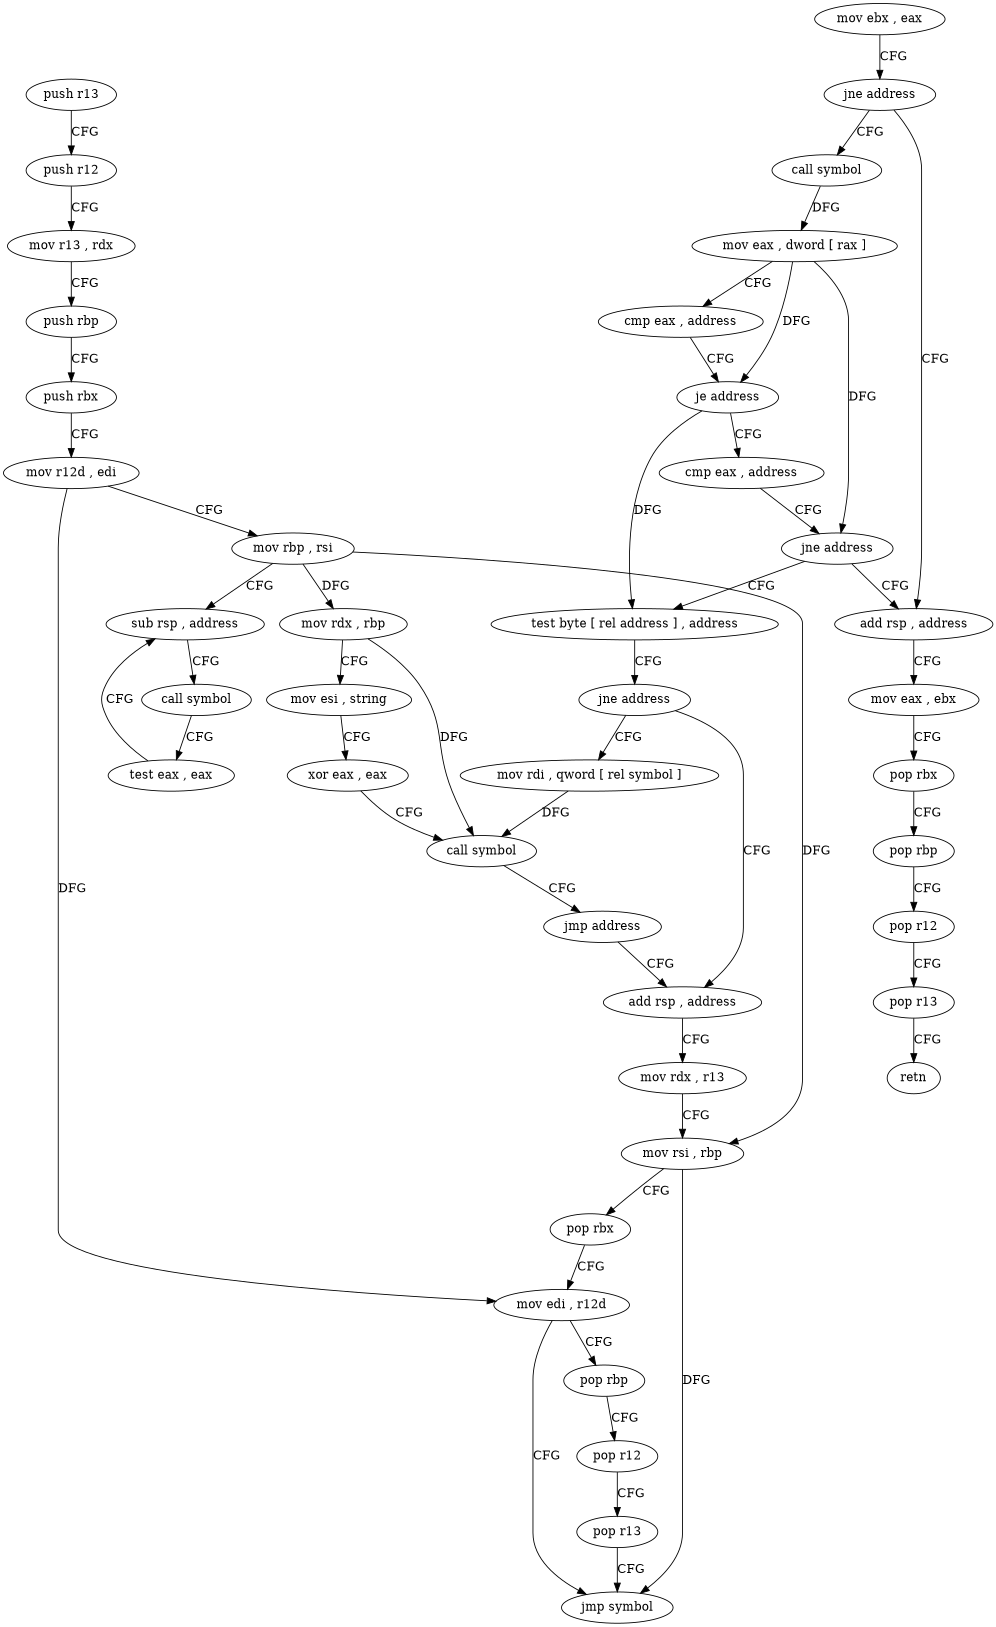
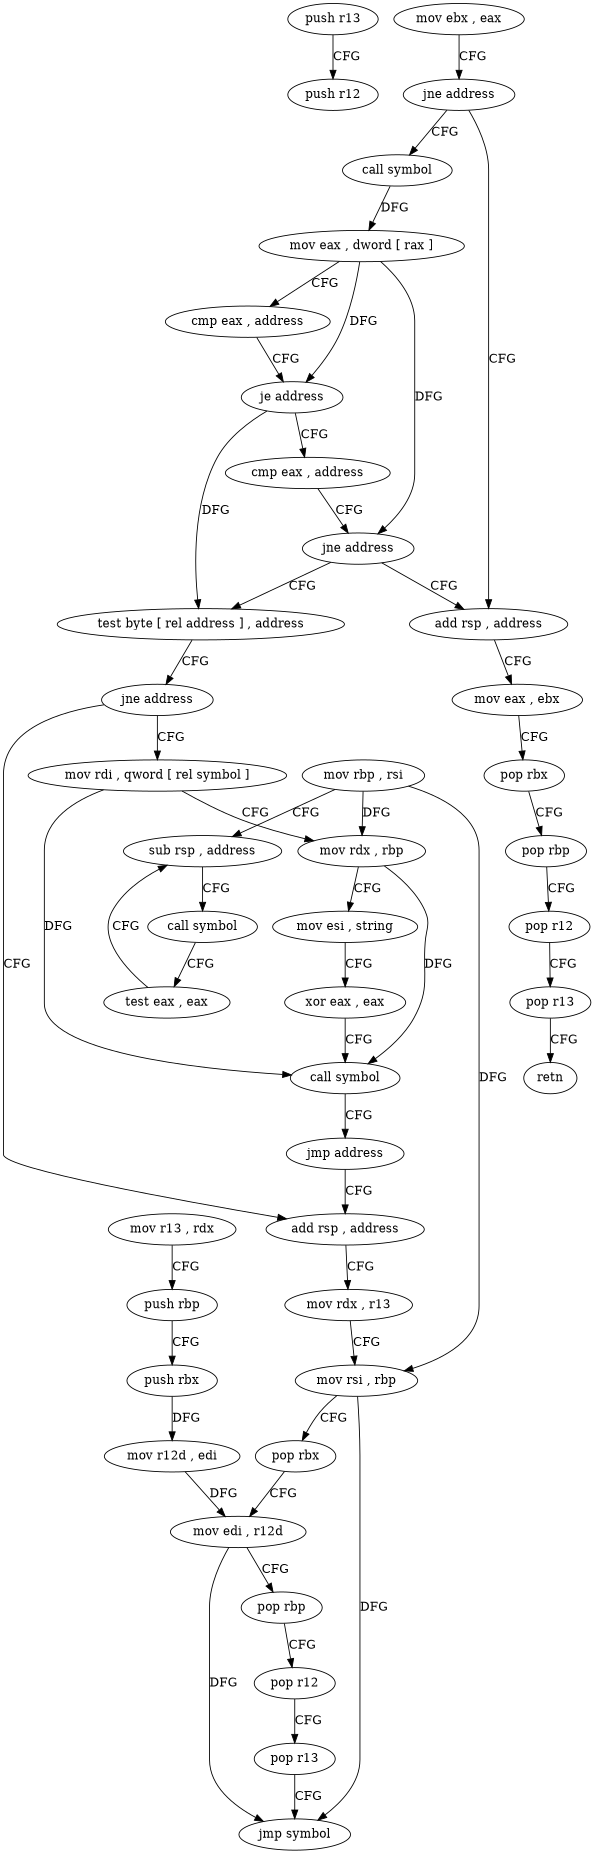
edge "push r12" -> "mov r13 , rdx": removed, label "CFG"
edge "push rbx" -> "mov r12d , edi": label "CFG" -> "DFG"
edge "mov r12d , edi" -> "mov rbp , rsi": removed, label "CFG"
edge "mov rdi , qword [ rel symbol ]" -> "mov rdx , rbp": added, label "CFG"
edge "mov edi , r12d" -> "jmp symbol": label "CFG" -> "DFG"
